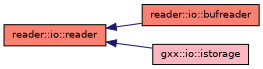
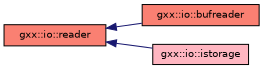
node "reader::io::bufreader": label "reader::io::bufreader" -> "gxx::io::bufreader"
node "reader::io::reader": label "reader::io::reader" -> "gxx::io::reader"
